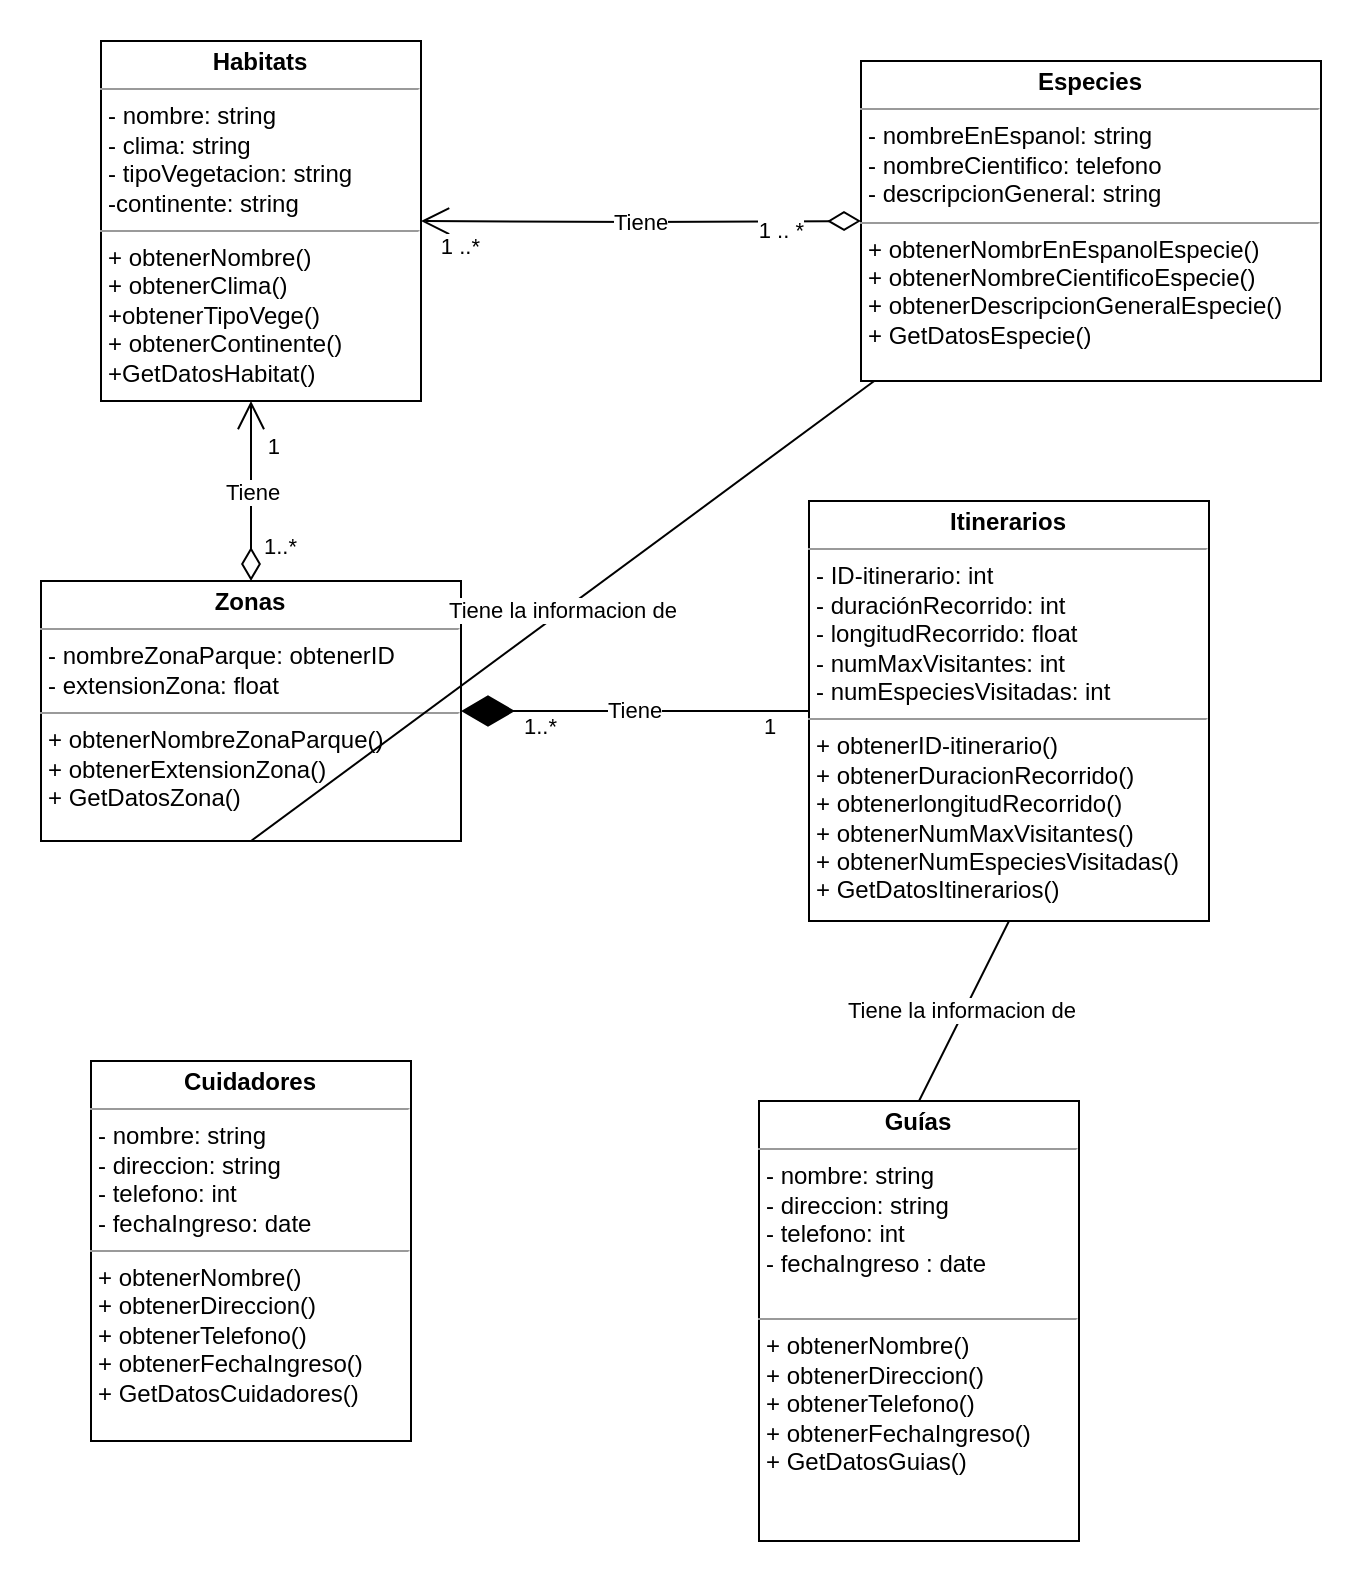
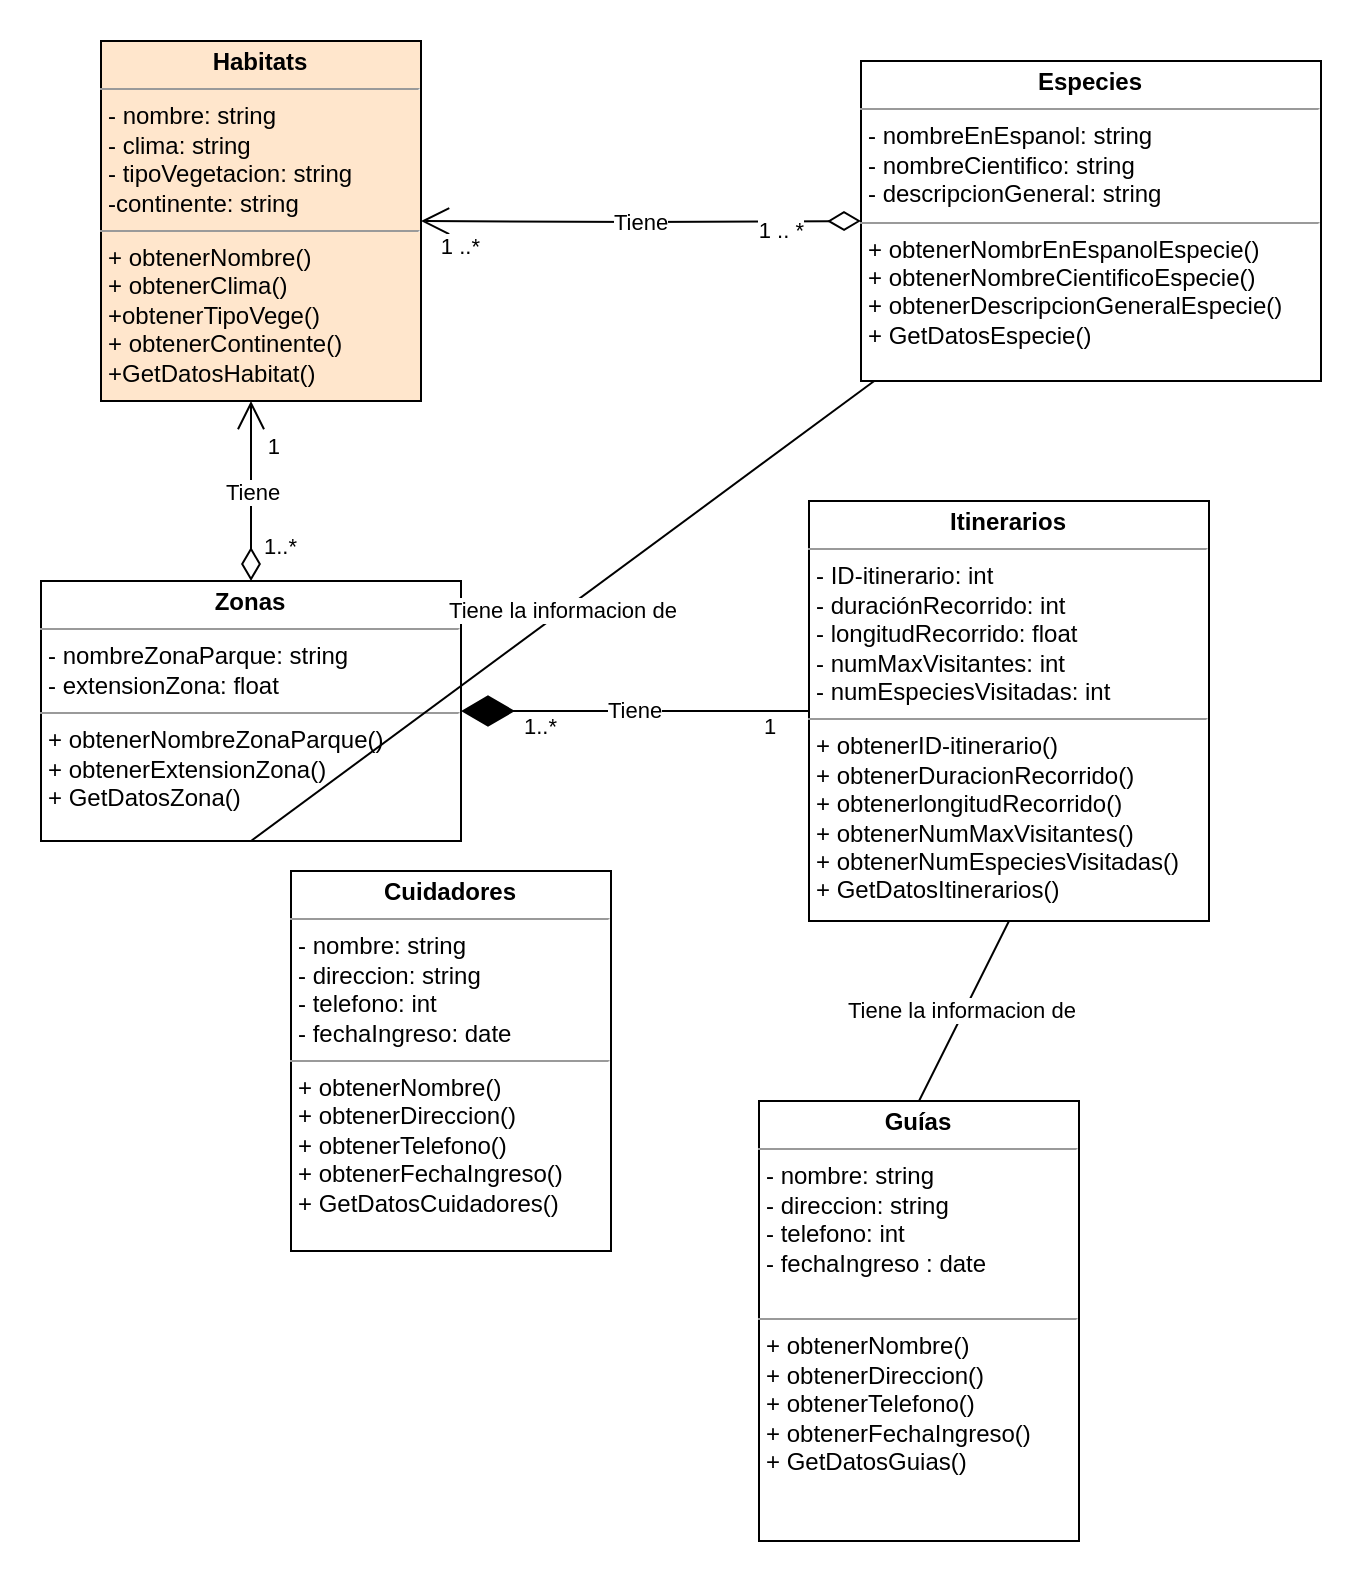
node "Especies - nombreEnEspanol: string - nombreCientifico: telefono - descripcionGeneral: string + obtenerNombrEnEspanolEspecie() + obtenerNombreCientificoEspecie() + obtenerDescripcionGeneralEspecie() + GetDatosEspecie()": label "Especies - nombreEnEspanol: string - nombreCientifico: telefono - descripcionGeneral: string + obtenerNombrEnEspanolEspecie() + obtenerNombreCientificoEspecie() + obtenerDescripcionGeneralEspecie() + GetDatosEspecie()" -> "Especies - nombreEnEspanol: string - nombreCientifico: string - descripcionGeneral: string + obtenerNombrEnEspanolEspecie() + obtenerNombreCientificoEspecie() + obtenerDescripcionGeneralEspecie() + GetDatosEspecie()"
node "Habitats - nombre: string - clima: string - tipoVegetacion: string -continente: string + obtenerNombre() + obtenerClima() +obtenerTipoVege() + obtenerContinente() +GetDatosHabitat()": fillcolor #ffffff -> #ffe6cc
node "Zonas - nombreZonaParque: obtenerID - extensionZona: float + obtenerNombreZonaParque() + obtenerExtensionZona() + GetDatosZona()": label "Zonas - nombreZonaParque: obtenerID - extensionZona: float + obtenerNombreZonaParque() + obtenerExtensionZona() + GetDatosZona()" -> "Zonas - nombreZonaParque: string - extensionZona: float + obtenerNombreZonaParque() + obtenerExtensionZona() + GetDatosZona()"
node "Cuidadores - nombre: string - direccion: string - telefono: int - fechaIngreso: date + obtenerNombre() + obtenerDireccion() + obtenerTelefono() + obtenerFechaIngreso() + GetDatosCuidadores()": moved (251, 1251) -> (451, 1061)
